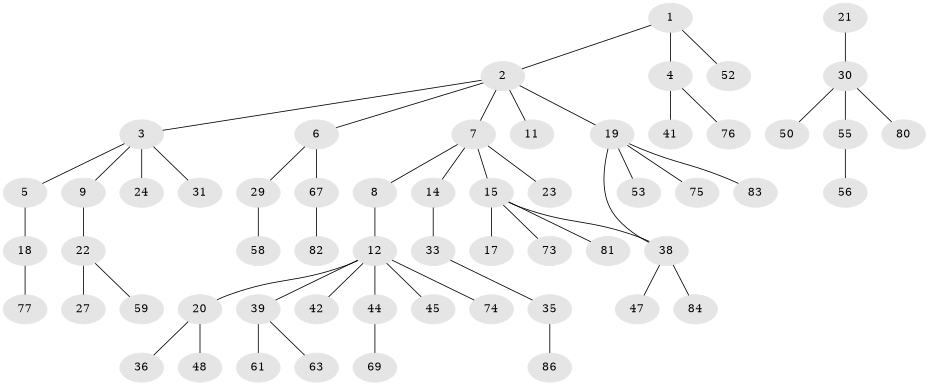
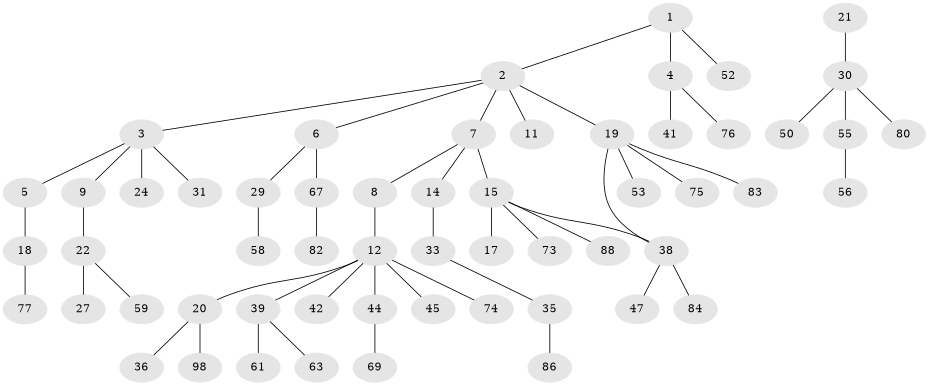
node "23": removed
node "81": label "81" -> "88"
node "48": label "48" -> "98"
